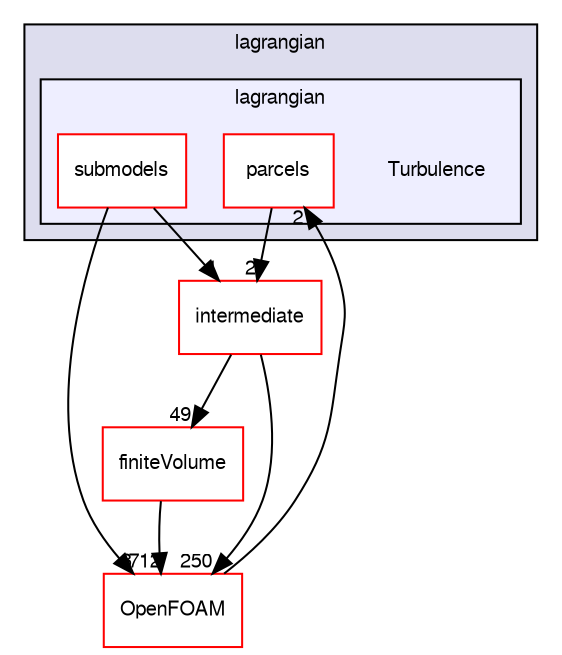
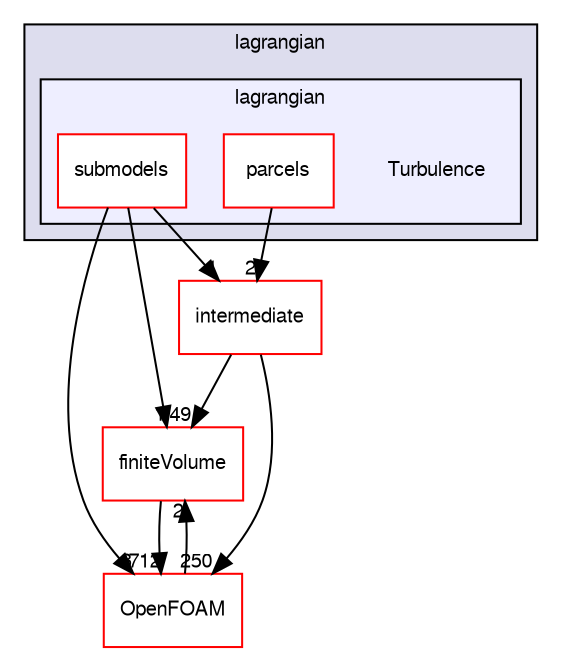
edge "submodels" -> "finiteVolume": added
edge "OpenFOAM" -> "parcels": now "OpenFOAM" -> "finiteVolume"
